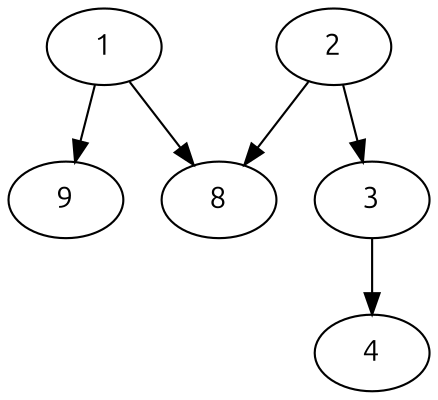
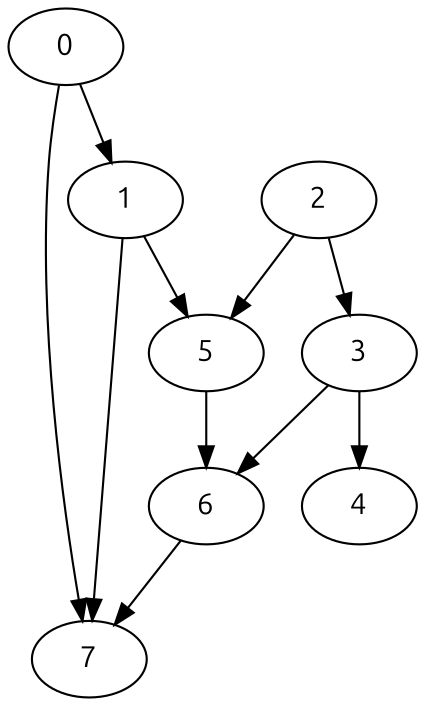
node "0": added
node "9": label "9" -> "7"
node "8": label "8" -> "5"
node "6": added
